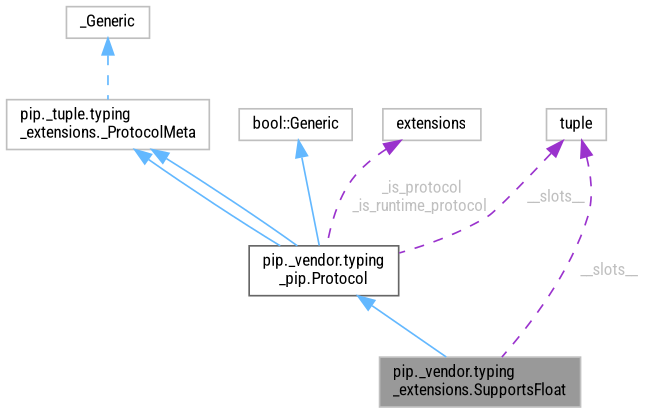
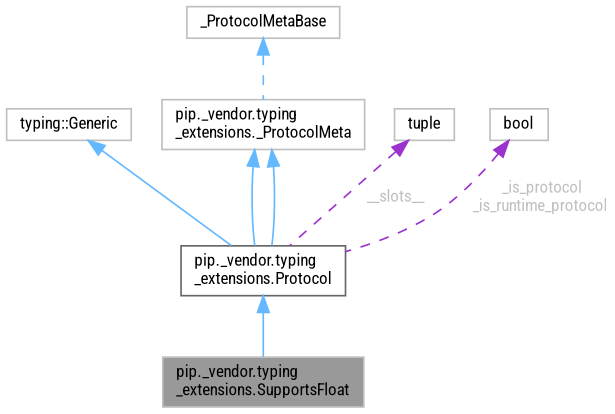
node "_Generic": label "_Generic" -> "_ProtocolMetaBase"
node "pip._tuple.typing _extensions._ProtocolMeta": label "pip._tuple.typing _extensions._ProtocolMeta" -> "pip._vendor.typing _extensions._ProtocolMeta"
node "bool::Generic": label "bool::Generic" -> "typing::Generic"
node "extensions": label "extensions" -> "bool"
edge "pip._vendor.typing _extensions.SupportsFloat" -> "tuple": removed, label "__slots__"
node "pip._vendor.typing _pip.Protocol": label "pip._vendor.typing _pip.Protocol" -> "pip._vendor.typing _extensions.Protocol"
